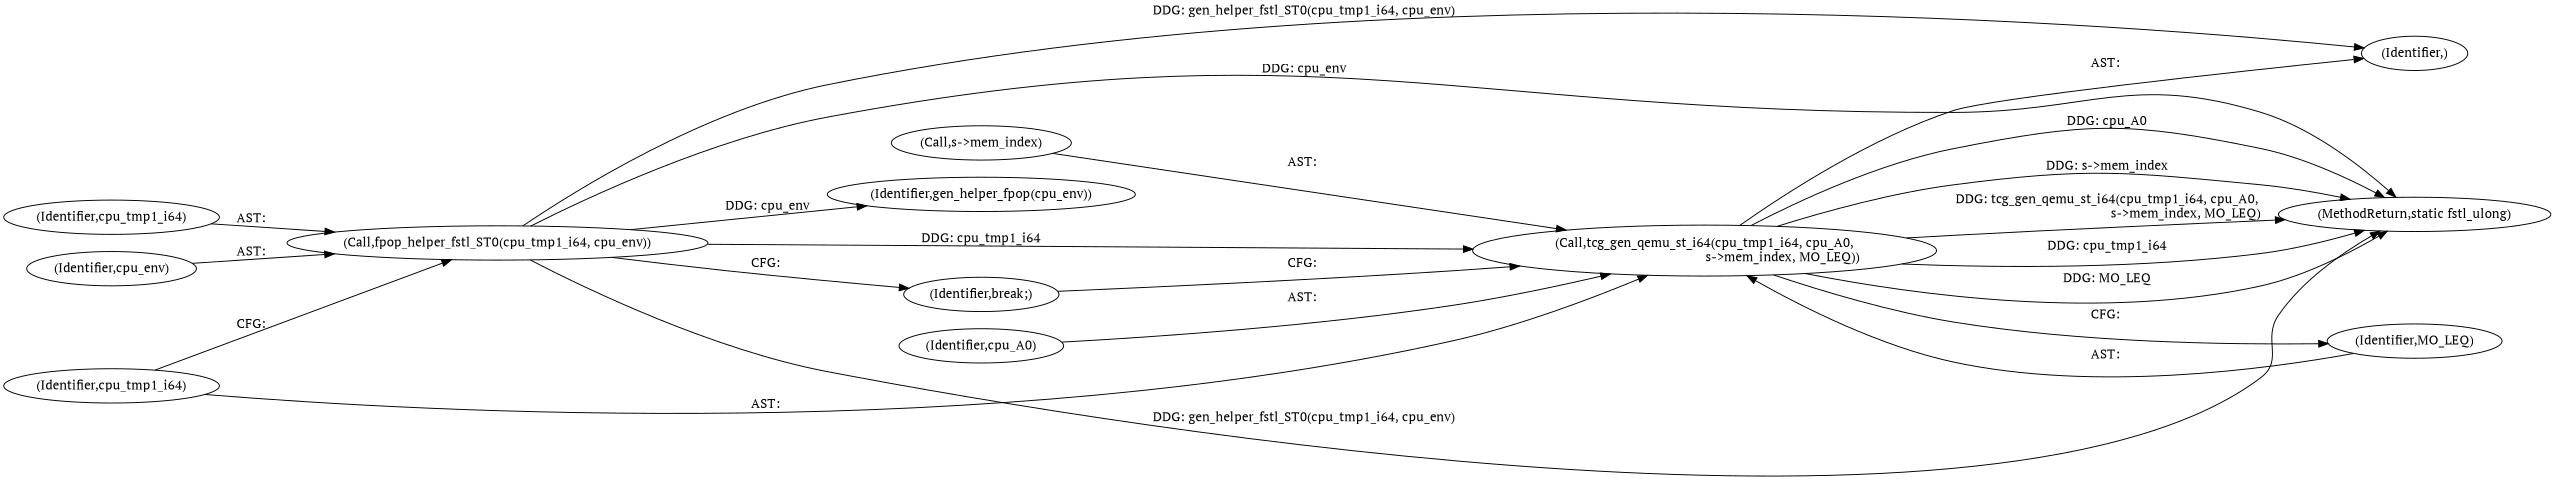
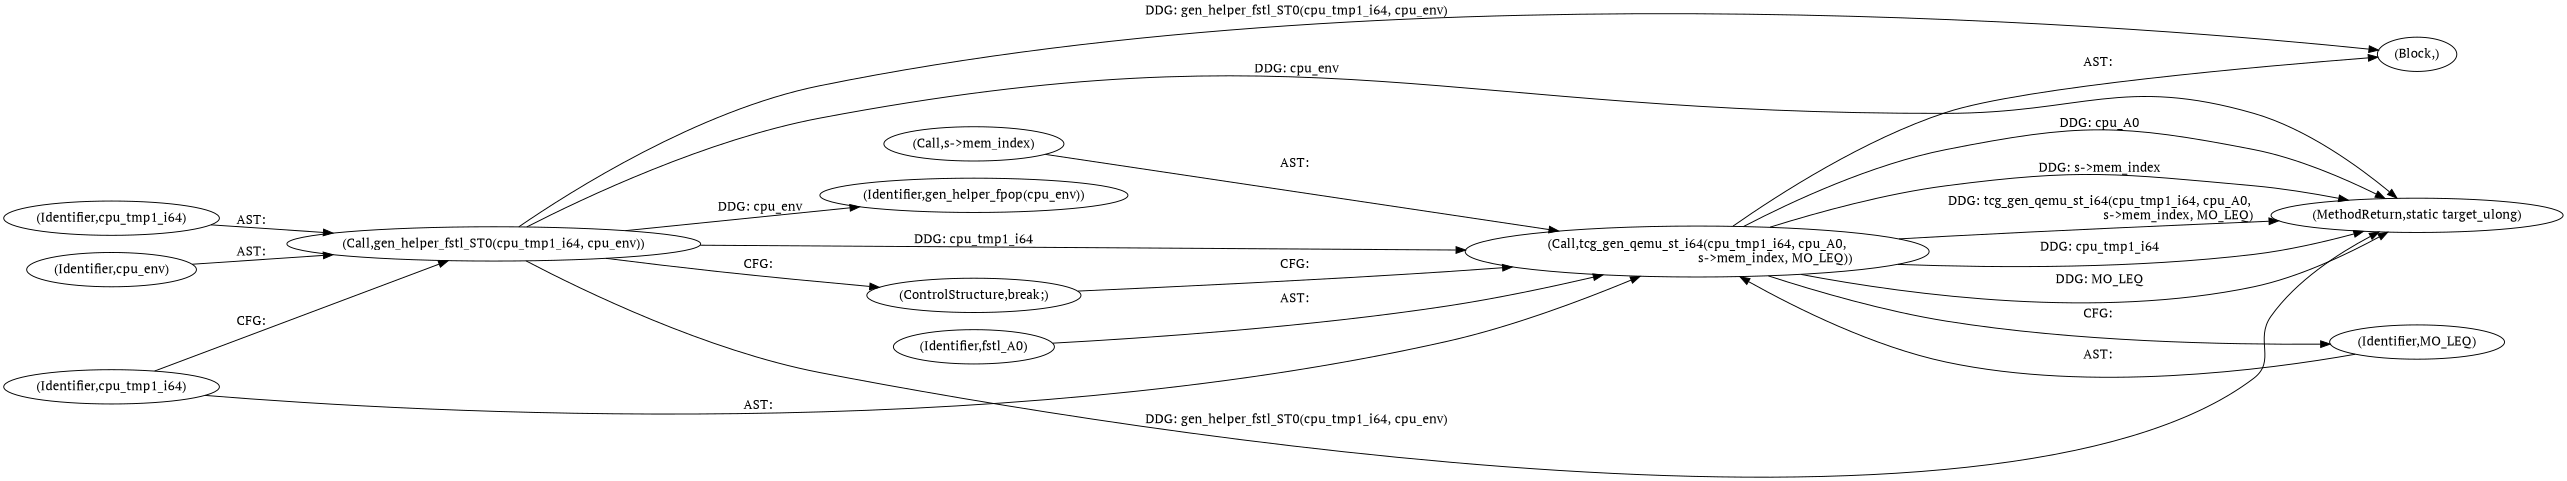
node "(Identifier,)": label "(Identifier,)" -> "(Block,)"
node "(MethodReturn,static fstl_ulong)": label "(MethodReturn,static fstl_ulong)" -> "(MethodReturn,static target_ulong)"
node "(Call,fpop_helper_fstl_ST0(cpu_tmp1_i64, cpu_env))": label "(Call,fpop_helper_fstl_ST0(cpu_tmp1_i64, cpu_env))" -> "(Call,gen_helper_fstl_ST0(cpu_tmp1_i64, cpu_env))"
node "(Identifier,break;)": label "(Identifier,break;)" -> "(ControlStructure,break;)"
node "(Identifier,cpu_A0)": label "(Identifier,cpu_A0)" -> "(Identifier,fstl_A0)"
